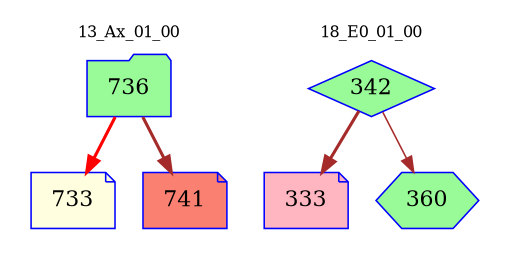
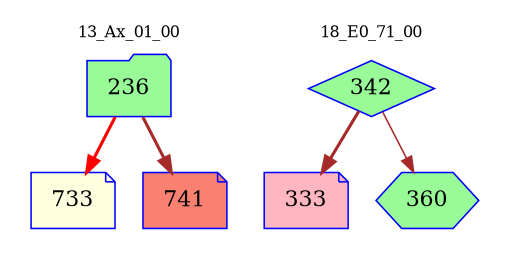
cluster "18_E0_01_00": label "18_E0_01_00" -> "18_E0_71_00"
node "736": label "736" -> "236"
